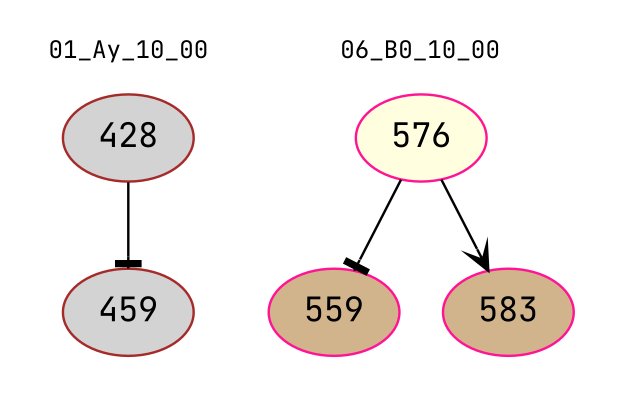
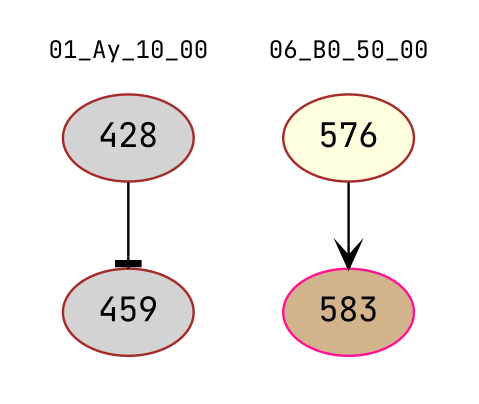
cluster "06_B0_10_00": label "06_B0_10_00" -> "06_B0_50_00"
node "576": color deeppink -> brown
node "559": removed
